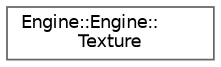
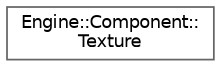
node "Engine::Engine:: Texture": label "Engine::Engine:: Texture" -> "Engine::Component:: Texture"
